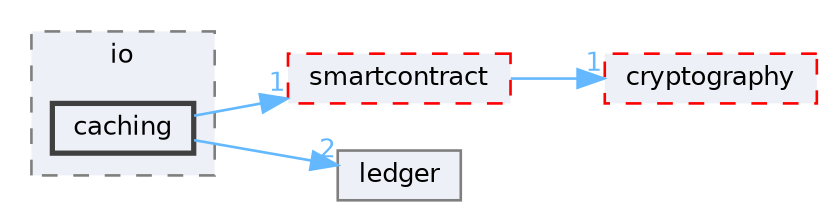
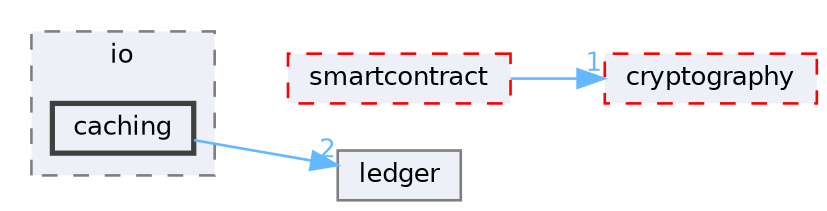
edge "caching" -> "smartcontract": removed
